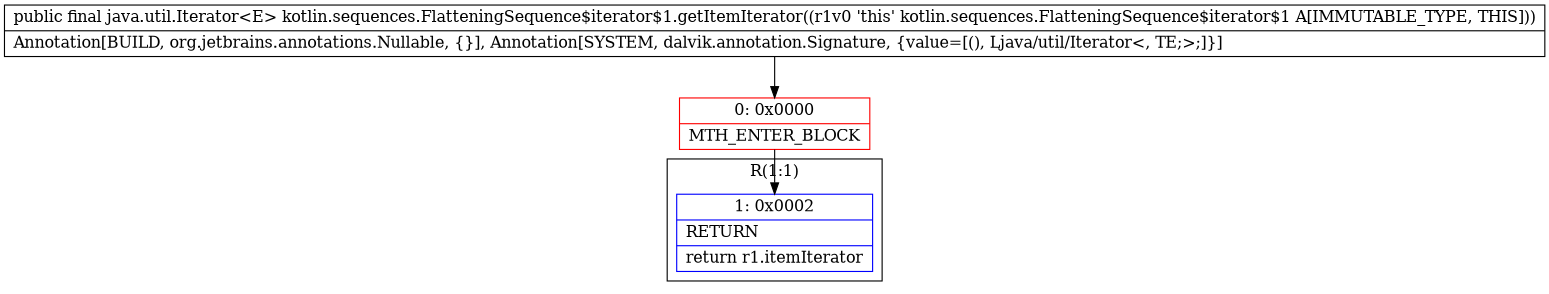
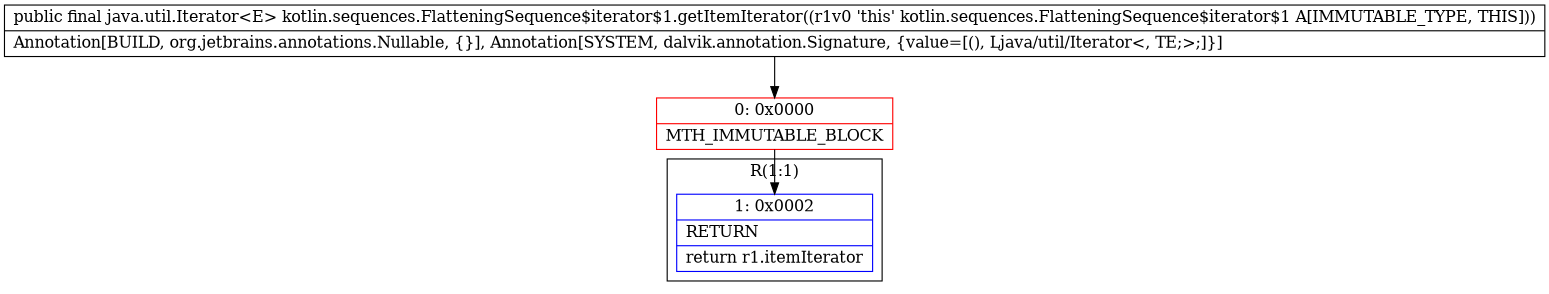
node "0: 0x0000": text "MTH_ENTER_BLOCK" -> "MTH_IMMUTABLE_BLOCK"
